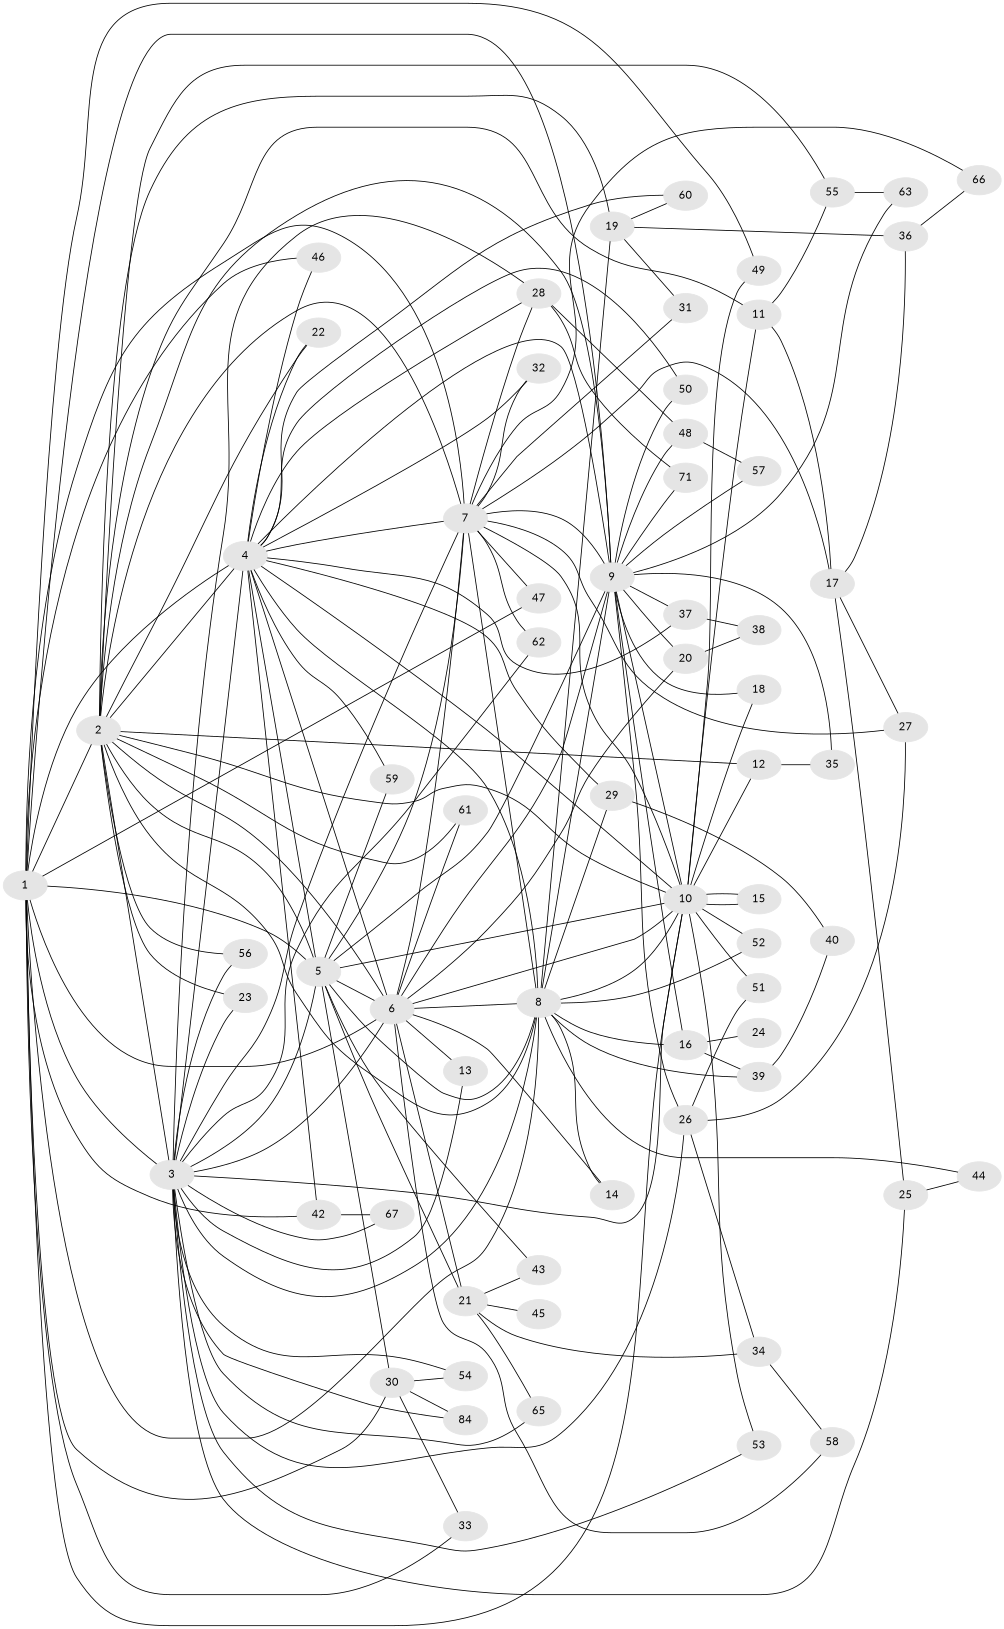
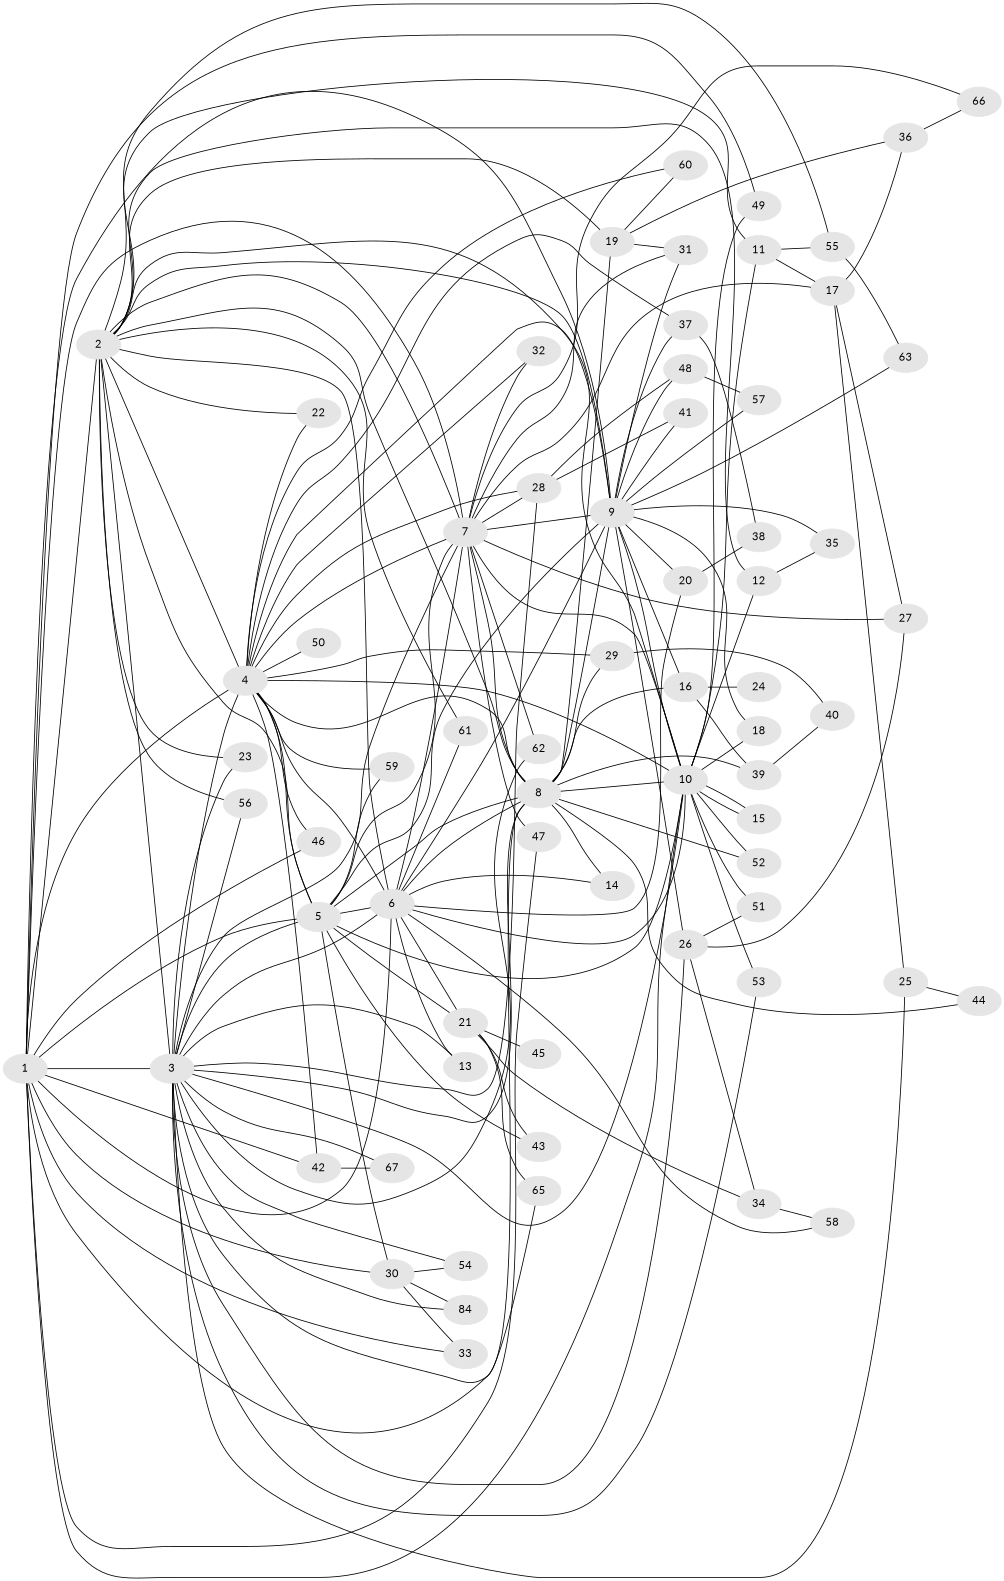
node "71": label "71" -> "41"
edge "50" -- "9": now "31" -- "9"
